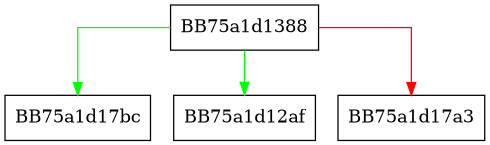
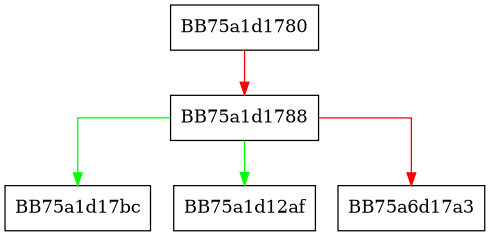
node "BB75a1d1388": label "BB75a1d1388" -> "BB75a1d1788"
node "BB75a1d1780": added
node "BB75a1d17a3": label "BB75a1d17a3" -> "BB75a6d17a3"
